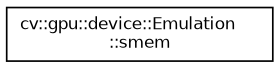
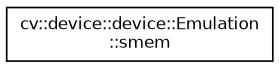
node "cv::gpu::device::Emulation ::smem": label "cv::gpu::device::Emulation ::smem" -> "cv::device::device::Emulation ::smem"
